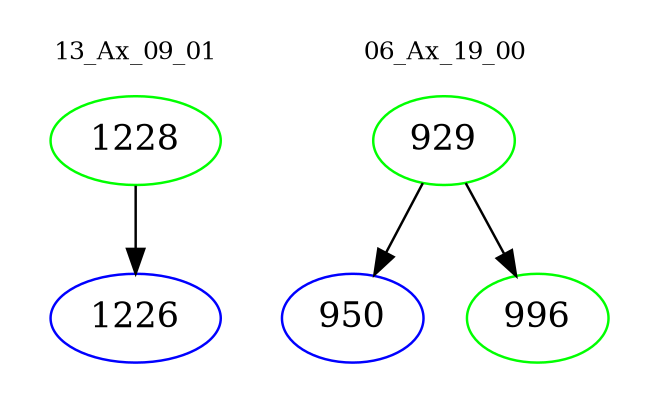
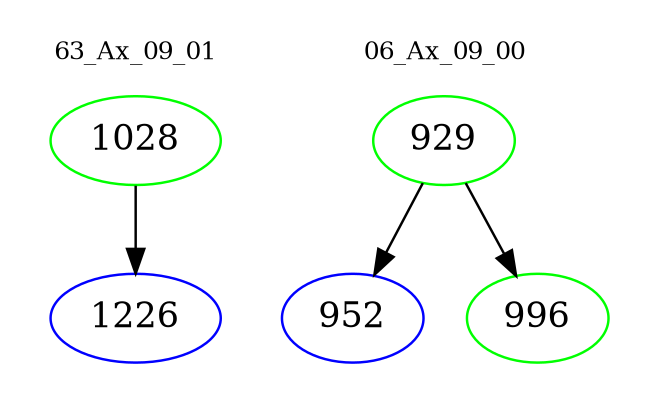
cluster "13_Ax_09_01": label "13_Ax_09_01" -> "63_Ax_09_01"
cluster "06_Ax_19_00": label "06_Ax_19_00" -> "06_Ax_09_00"
node "1228": label "1228" -> "1028"
node "950": label "950" -> "952"
